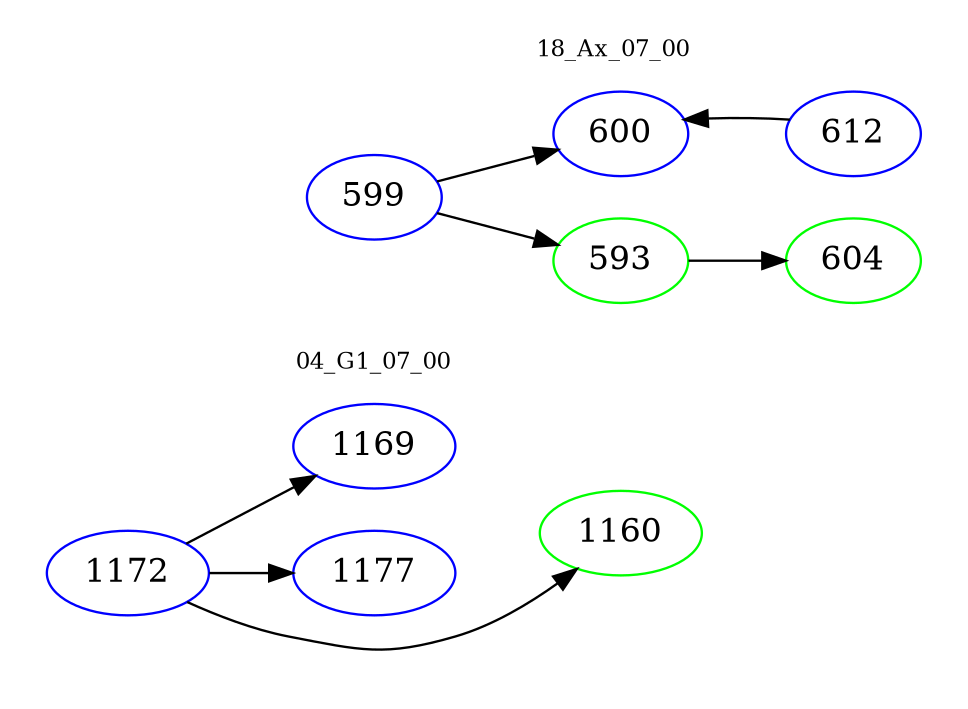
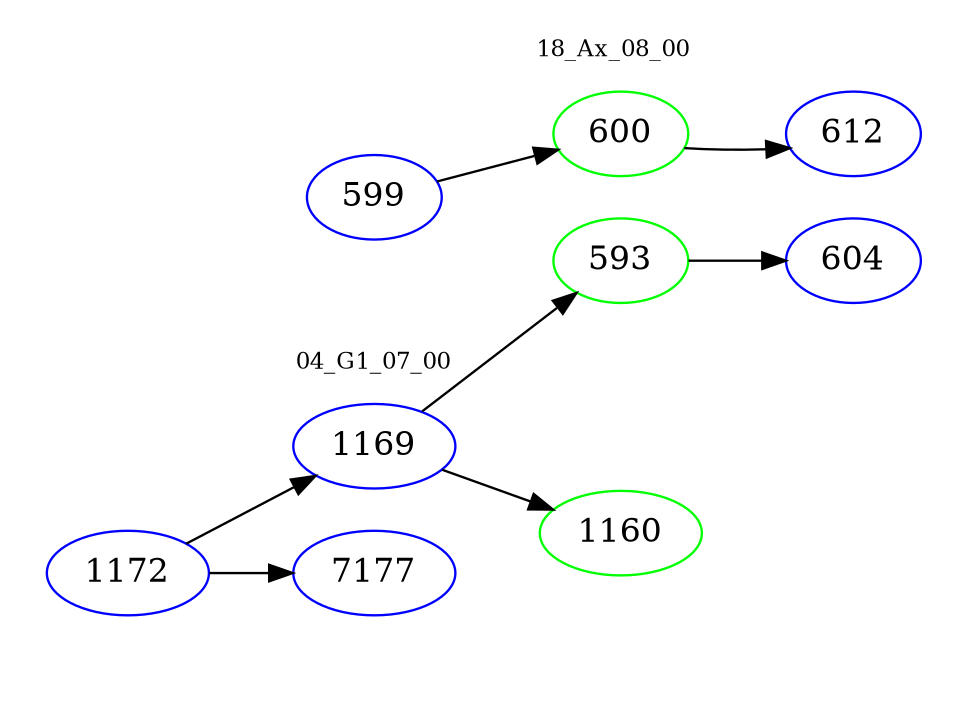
cluster "18_Ax_07_00": label "18_Ax_07_00" -> "18_Ax_08_00"
edge "612" -> "600": reversed
node "600": color blue -> green
edge "599" -> "593": now "1169" -> "593"
node "604": color green -> blue
node "1177": label "1177" -> "7177"
edge "1172" -> "1160": now "1169" -> "1160"
